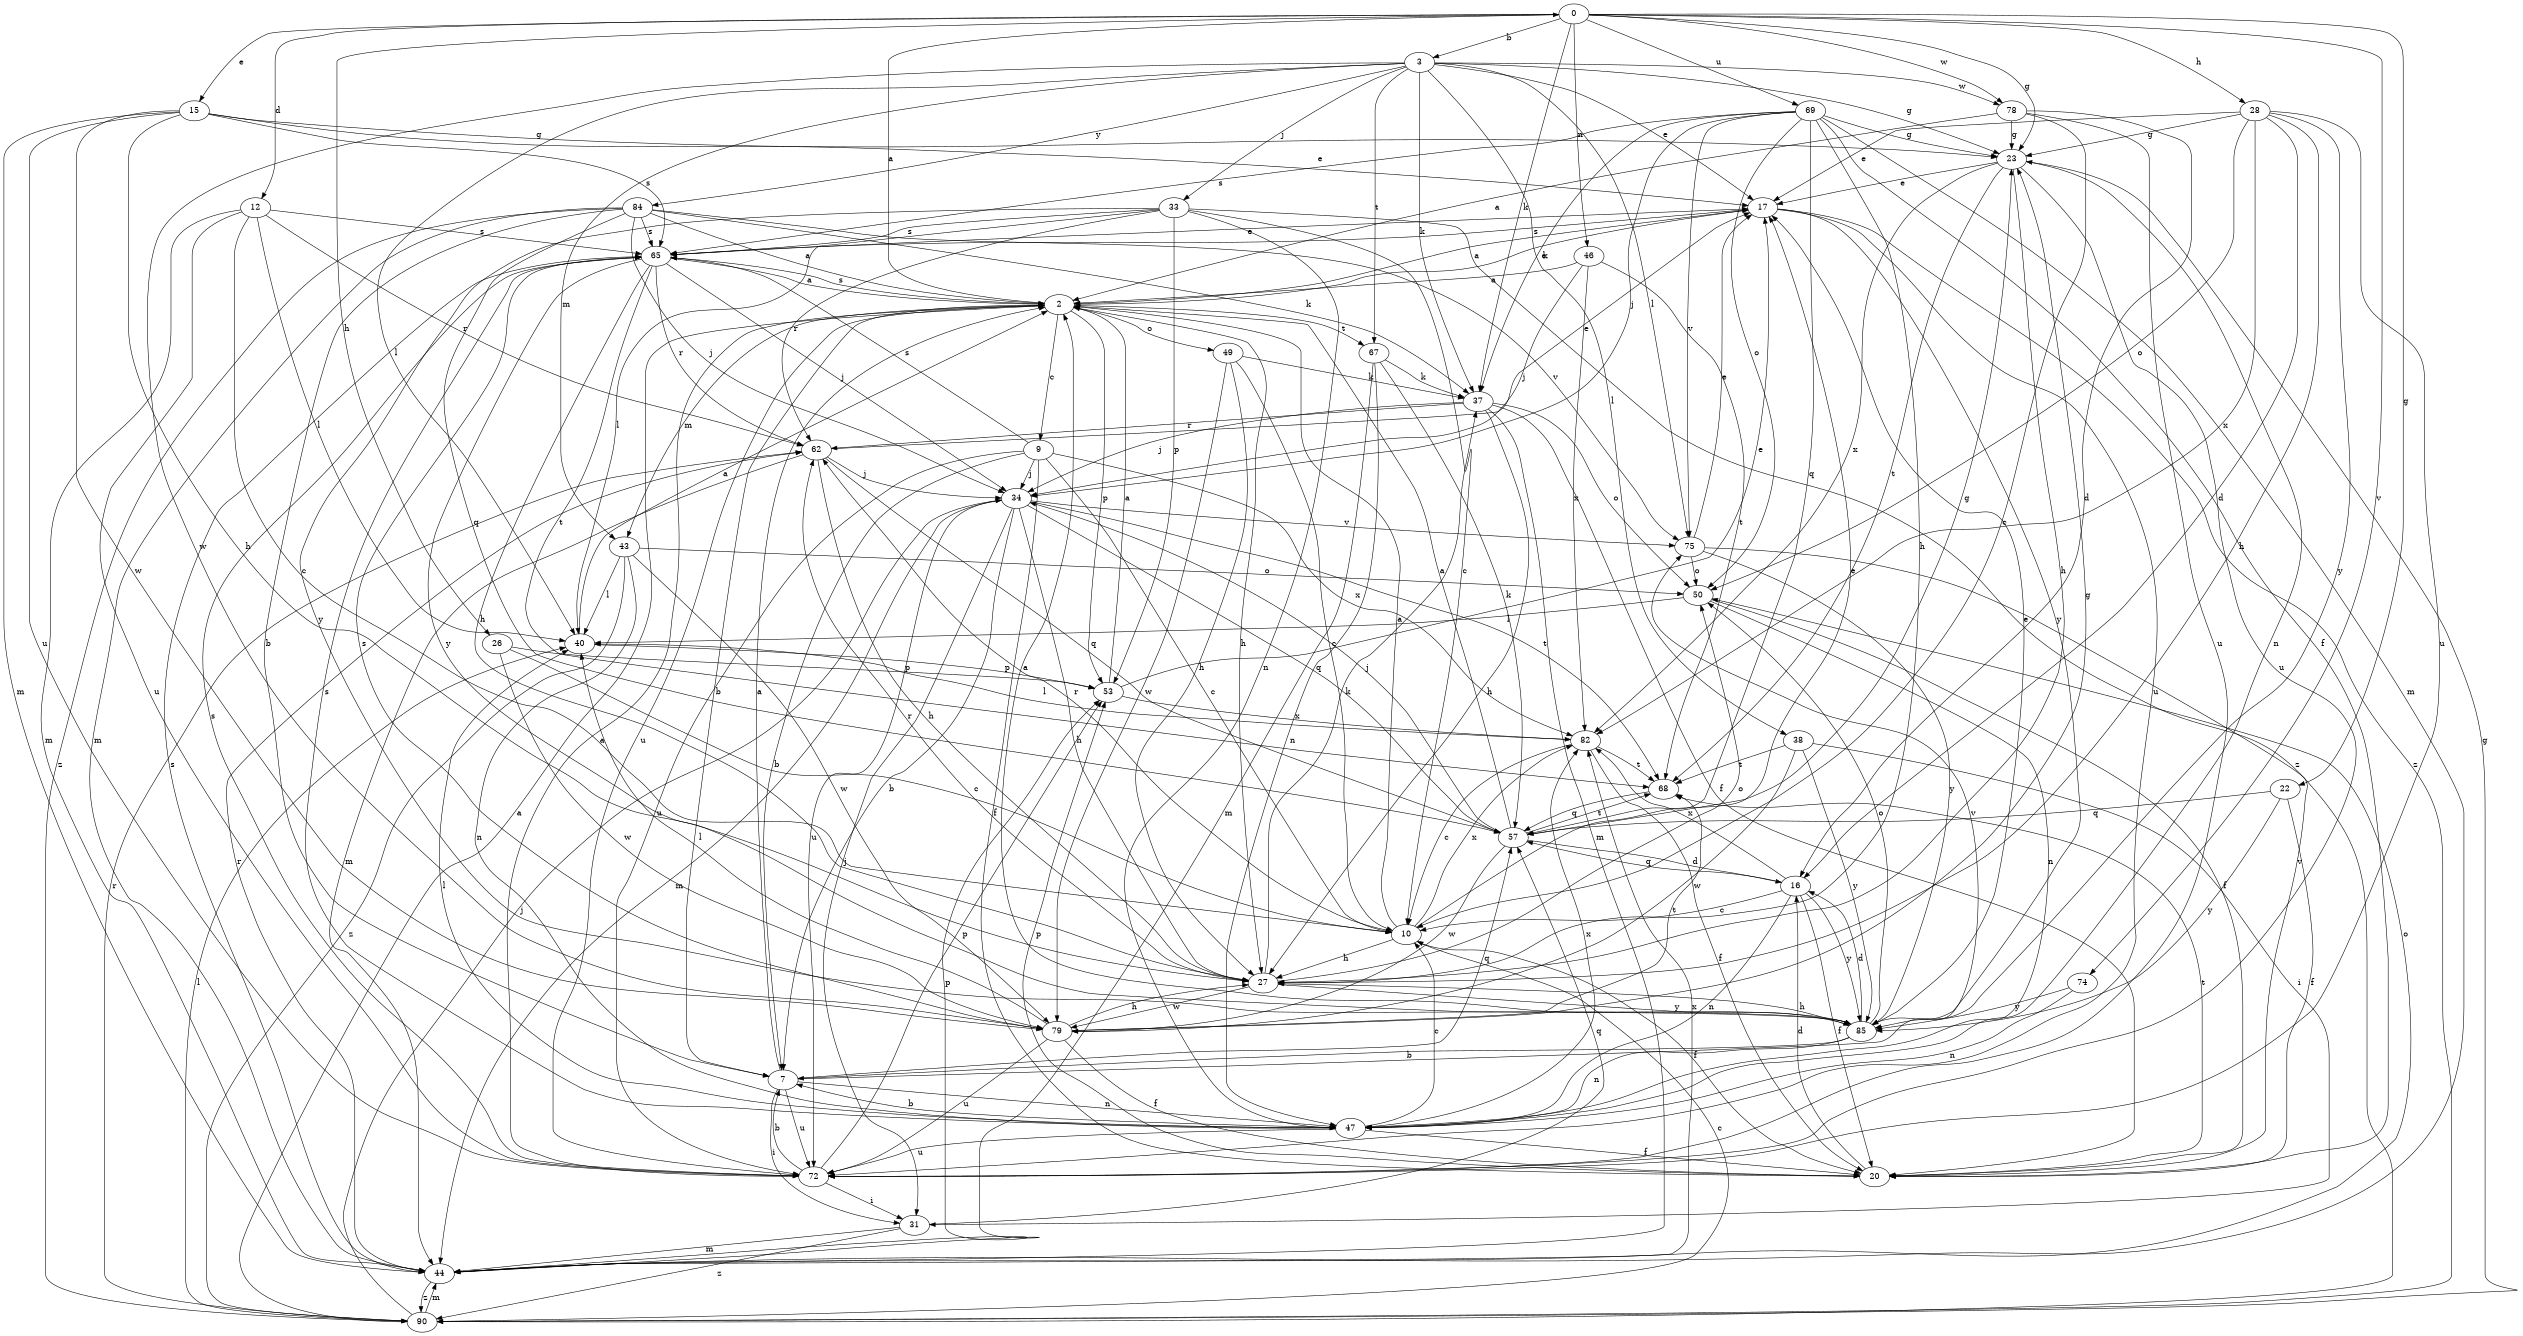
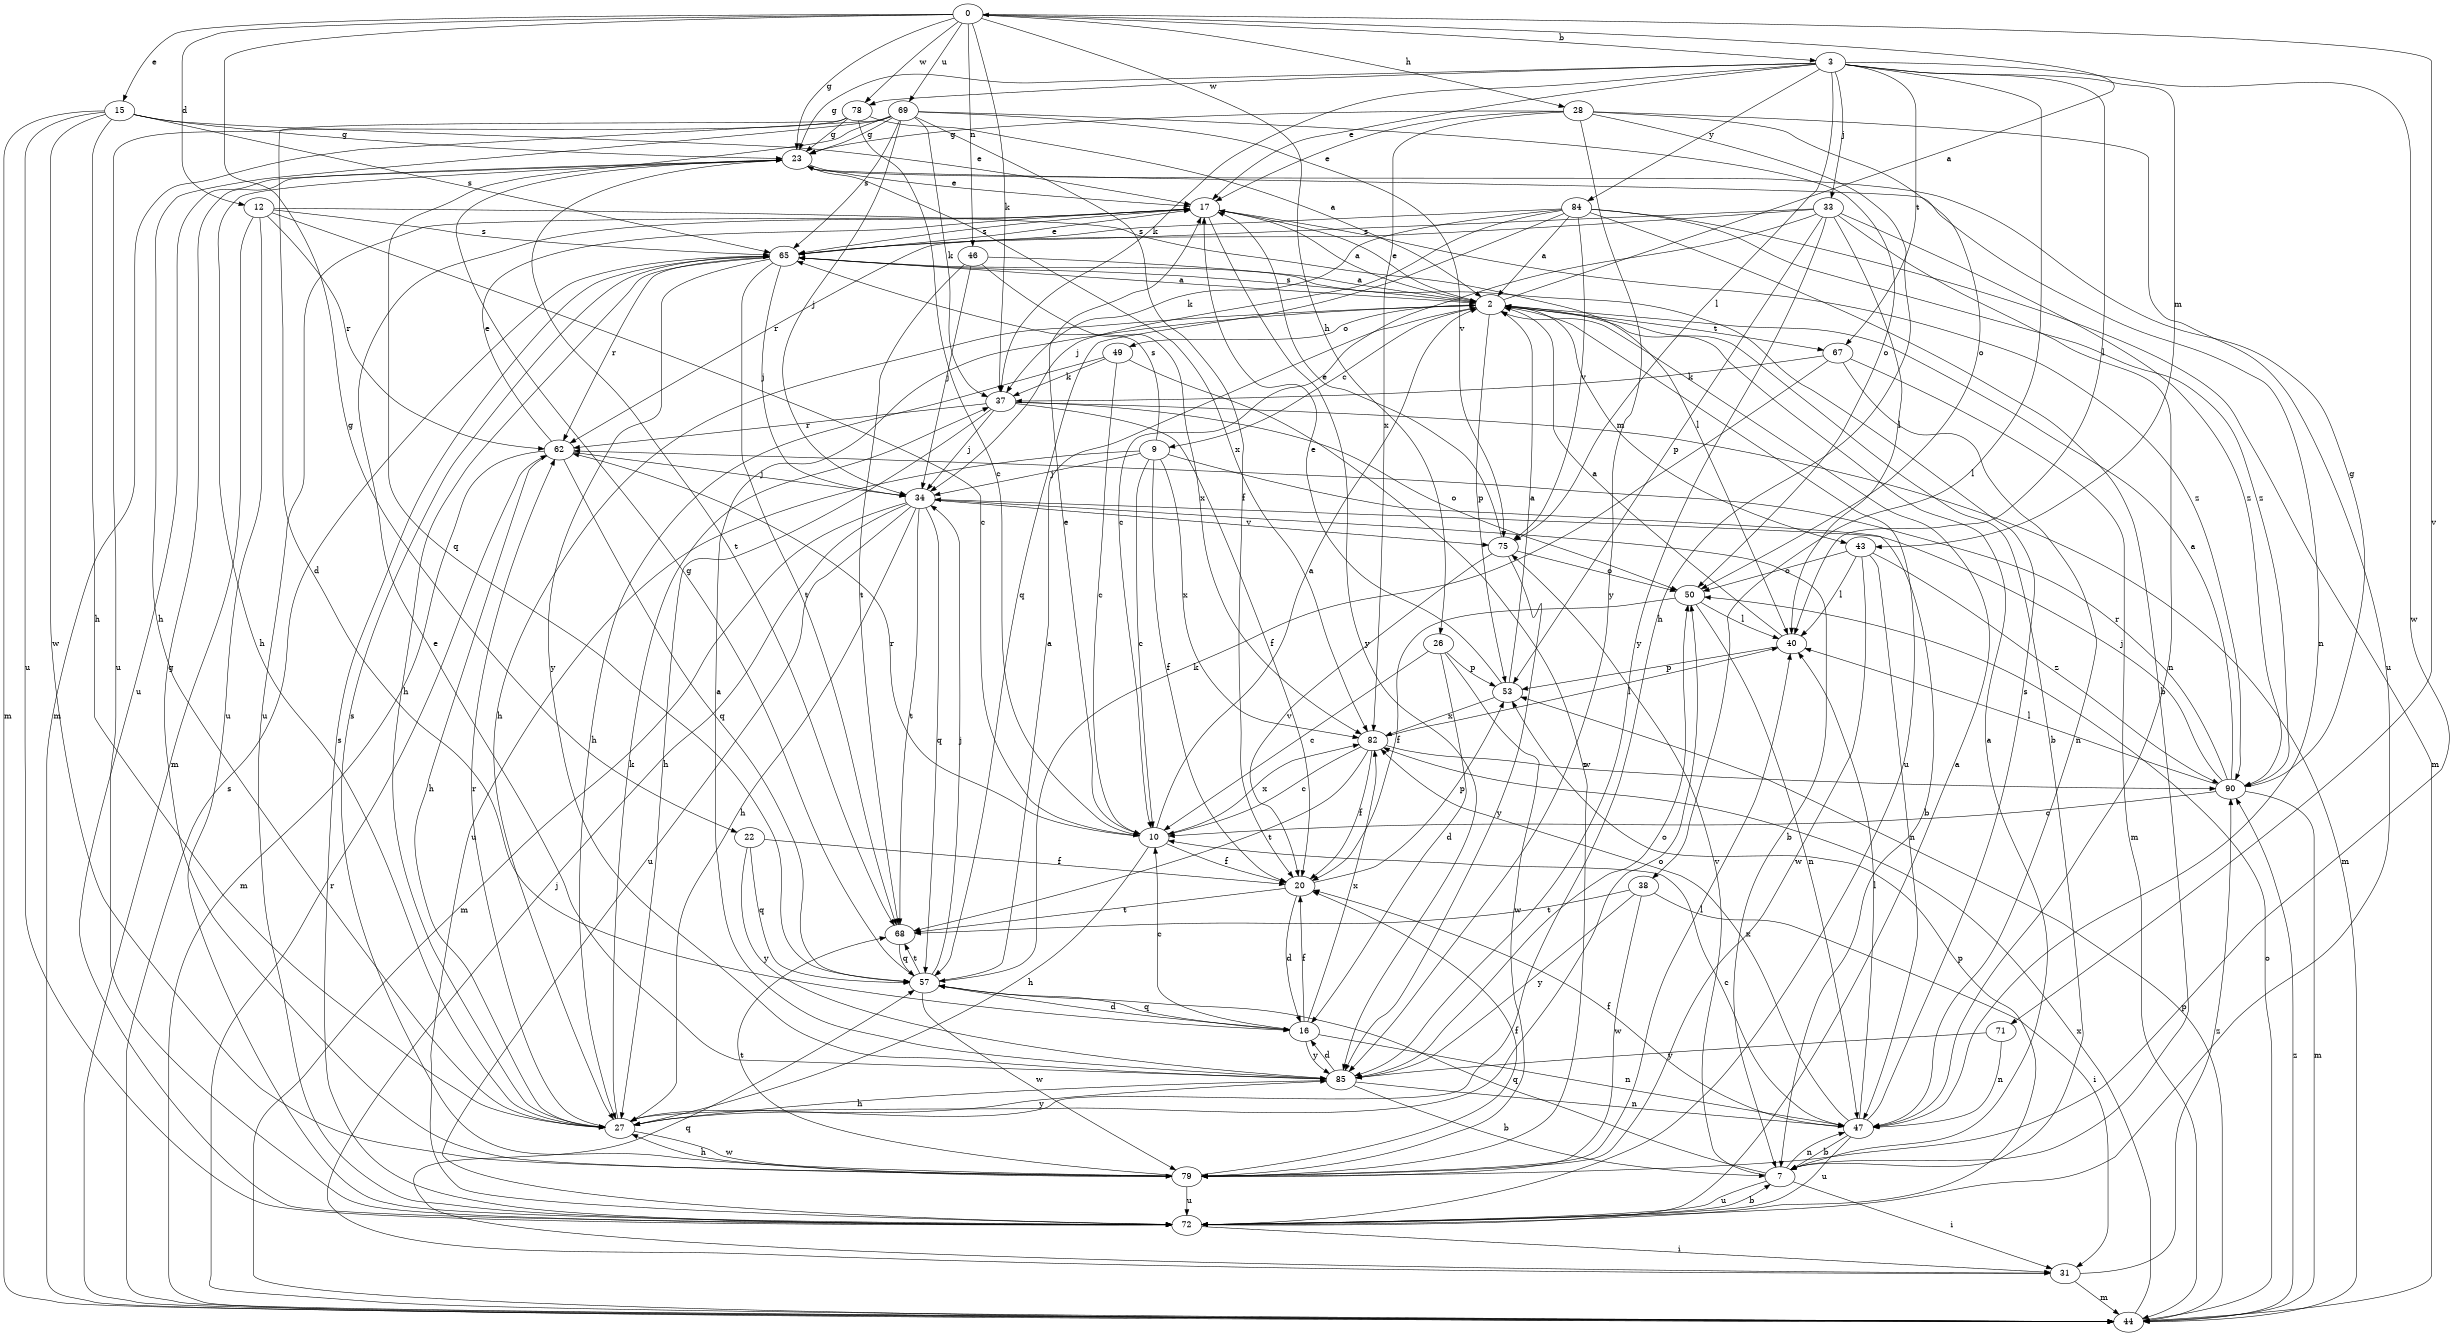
edge "28" -> "16": now "26" -> "16"
edge "82" -> "90": added, label "z"
node "74": label "74" -> "71"
